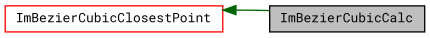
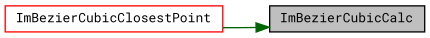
edge "ImBezierCubicCalc" -> "ImBezierCubicClosestPoint": reversed
